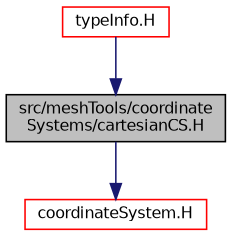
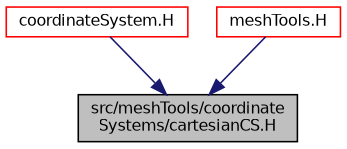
node "typeInfo.H": label "typeInfo.H" -> "meshTools.H"
edge "src/meshTools/coordinate Systems/cartesianCS.H" -> "coordinateSystem.H": reversed
